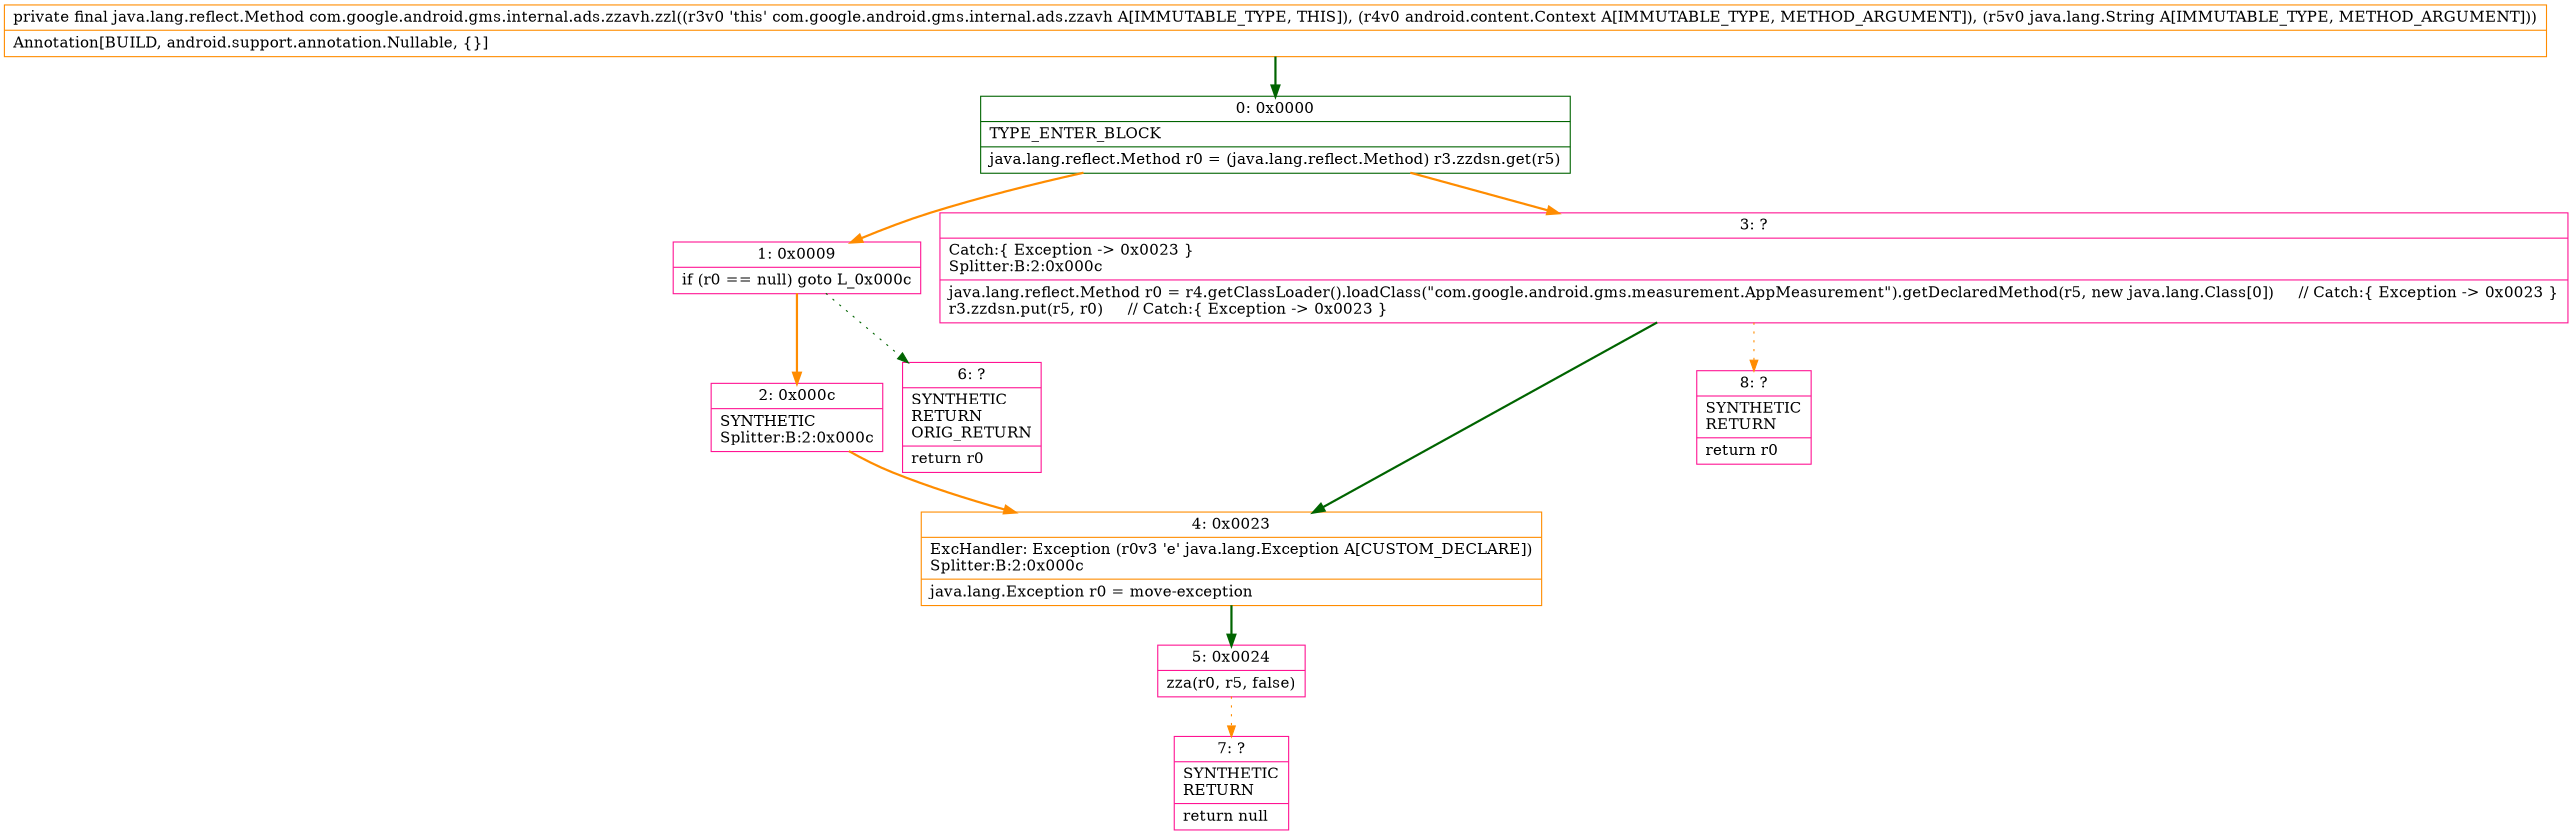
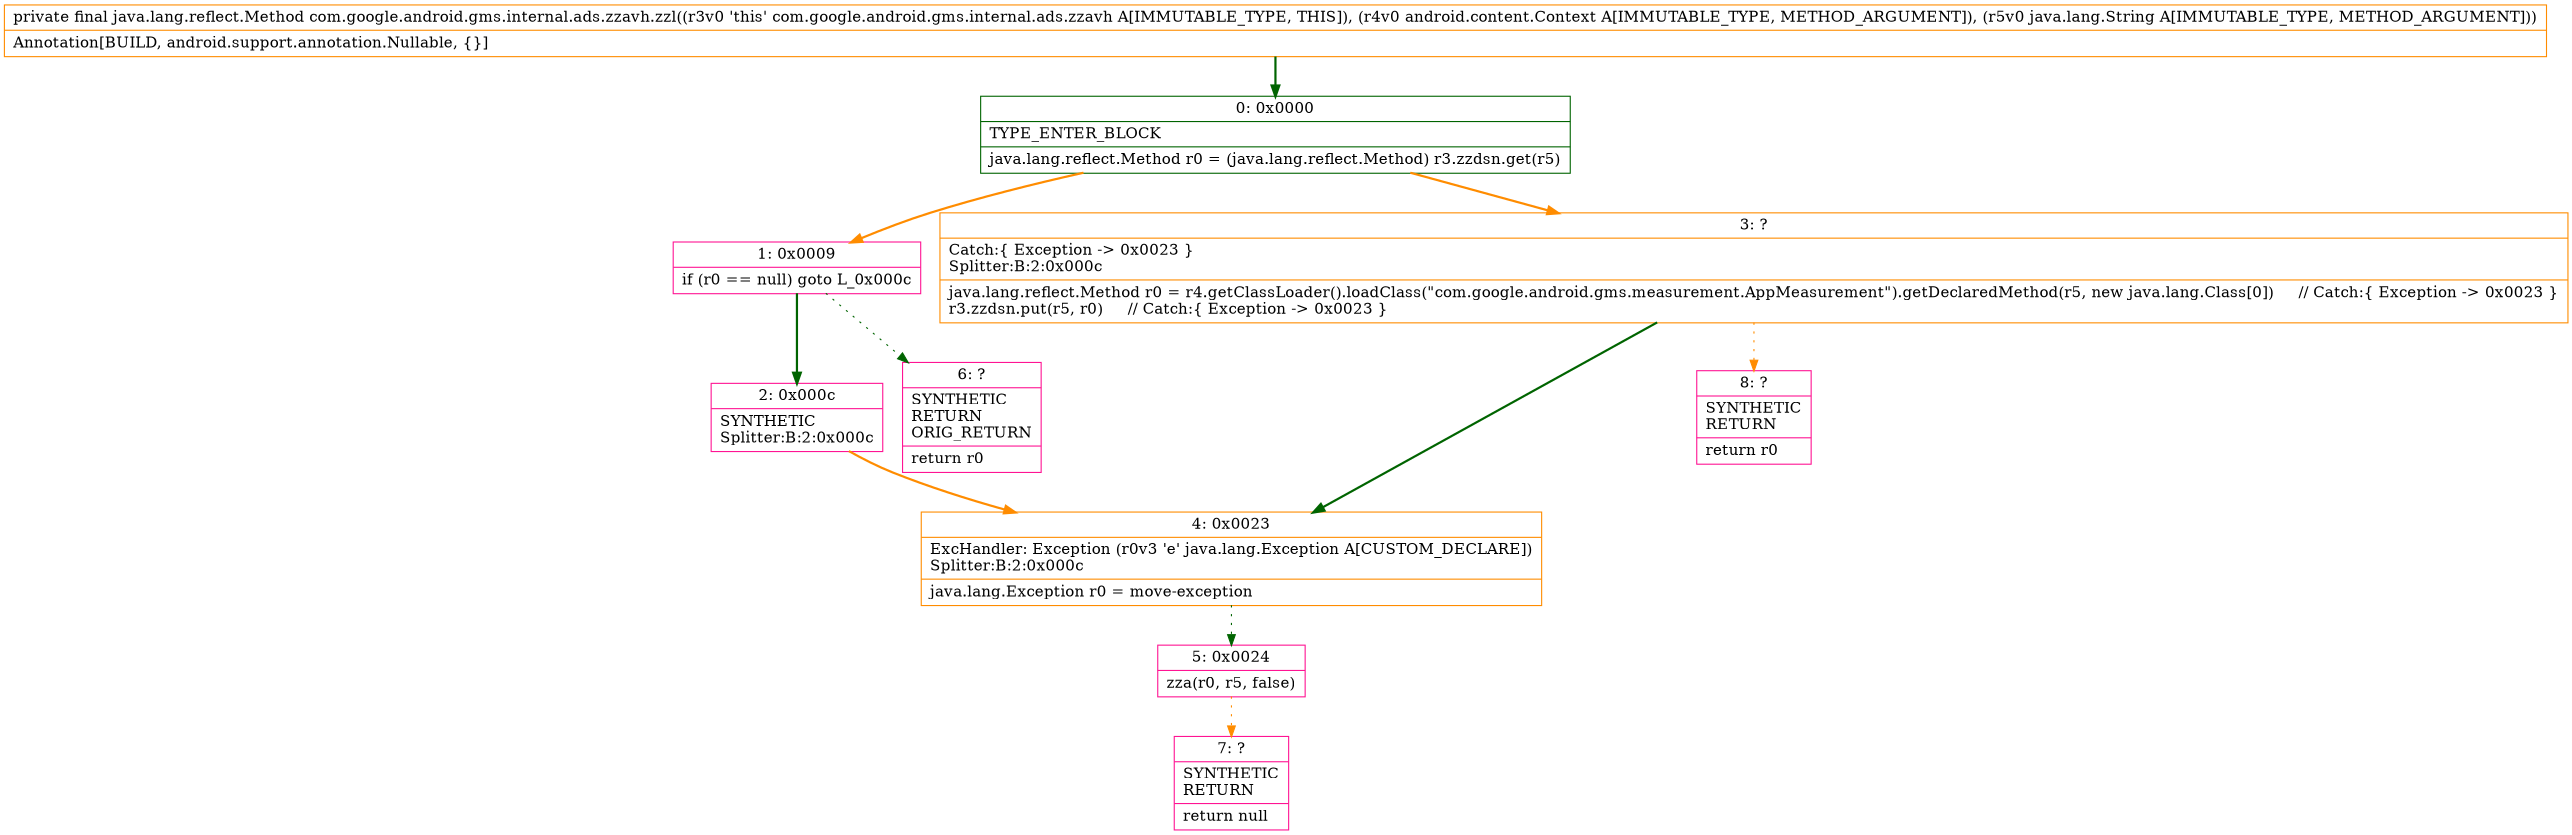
node "3: ?": color deeppink -> darkorange
edge "1: 0x0009" -> "2: 0x000c": color darkorange -> darkgreen
edge "4: 0x0023" -> "5: 0x0024": style bold -> dotted
